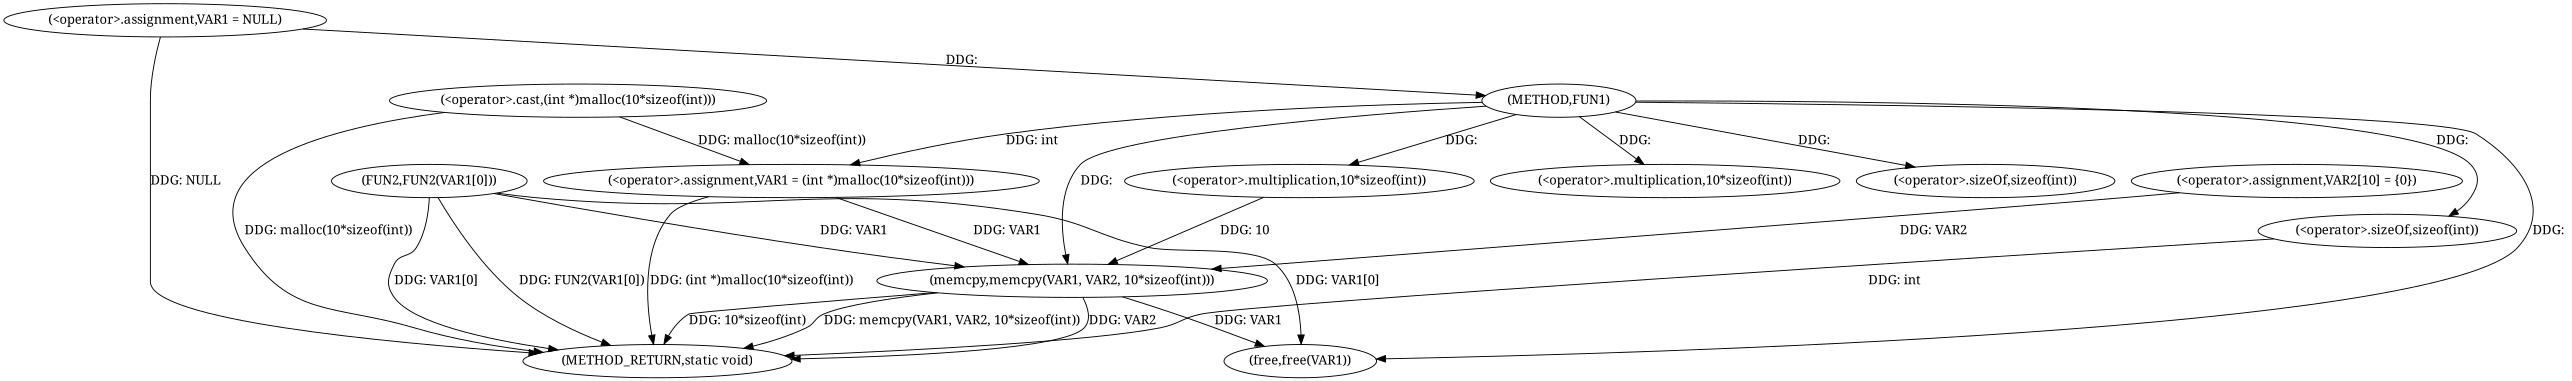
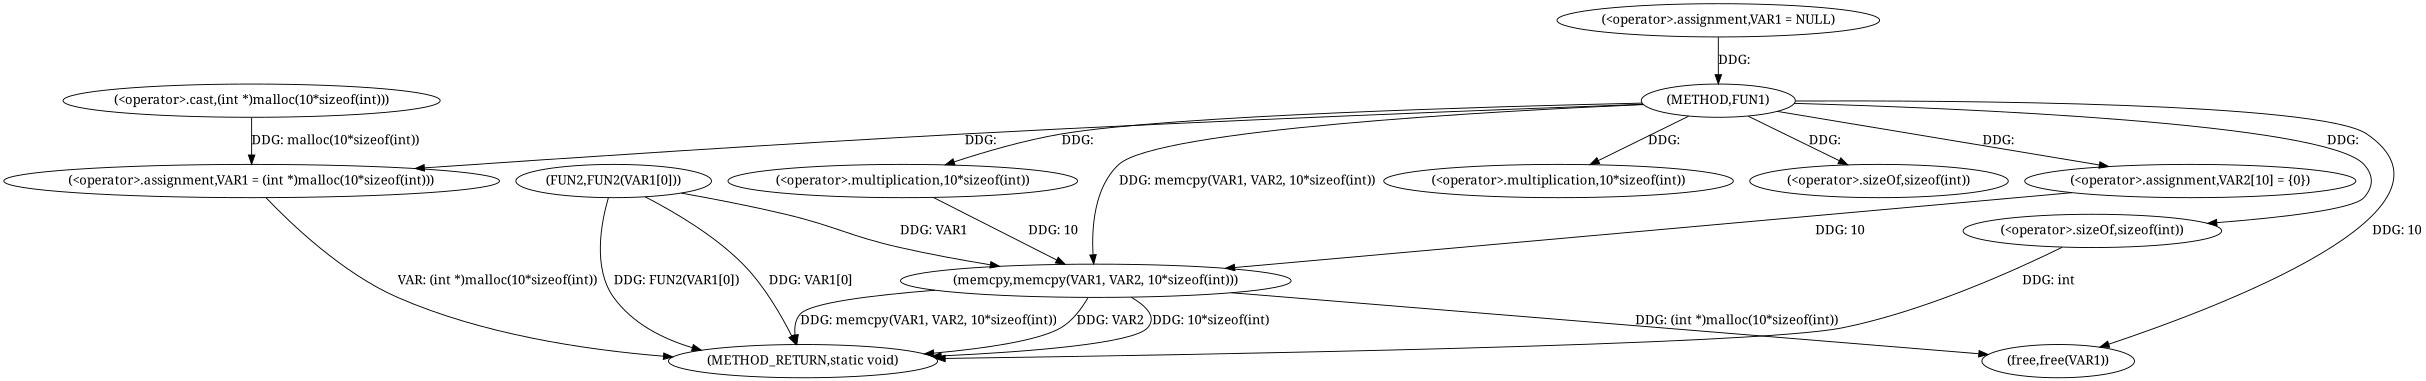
edge "(METHOD,FUN1)" -> "(<operator>.assignment,VAR2[10] = {0})": added, label "DDG:"
edge "(METHOD,FUN1)" -> "(<operator>.assignment,VAR1 = (int *)malloc(10*sizeof(int)))": label "DDG: int" -> "DDG: "
edge "(METHOD,FUN1)" -> "(memcpy,memcpy(VAR1, VAR2, 10*sizeof(int)))": label "DDG: " -> "DDG: memcpy(VAR1, VAR2, 10*sizeof(int))"
edge "(FUN2,FUN2(VAR1[0]))" -> "(free,free(VAR1))": removed, label "DDG: VAR1[0]"
edge "(<operator>.assignment,VAR1 = (int *)malloc(10*sizeof(int)))" -> "(memcpy,memcpy(VAR1, VAR2, 10*sizeof(int)))": removed, label "DDG: VAR1"
edge "(<operator>.assignment,VAR2[10] = {0})" -> "(memcpy,memcpy(VAR1, VAR2, 10*sizeof(int)))": label "DDG: VAR2" -> "DDG: 10"
edge "(METHOD,FUN1)" -> "(free,free(VAR1))": label "DDG: " -> "DDG: 10"
edge "(<operator>.cast,(int *)malloc(10*sizeof(int)))" -> "(METHOD_RETURN,static void)": removed, label "DDG: malloc(10*sizeof(int))"
edge "(<operator>.assignment,VAR1 = (int *)malloc(10*sizeof(int)))" -> "(METHOD_RETURN,static void)": label "DDG: (int *)malloc(10*sizeof(int))" -> "VAR: (int *)malloc(10*sizeof(int))"
edge "(<operator>.assignment,VAR1 = NULL)" -> "(METHOD_RETURN,static void)": removed, label "DDG: NULL"
edge "(memcpy,memcpy(VAR1, VAR2, 10*sizeof(int)))" -> "(free,free(VAR1))": label "DDG: VAR1" -> "DDG: (int *)malloc(10*sizeof(int))"
